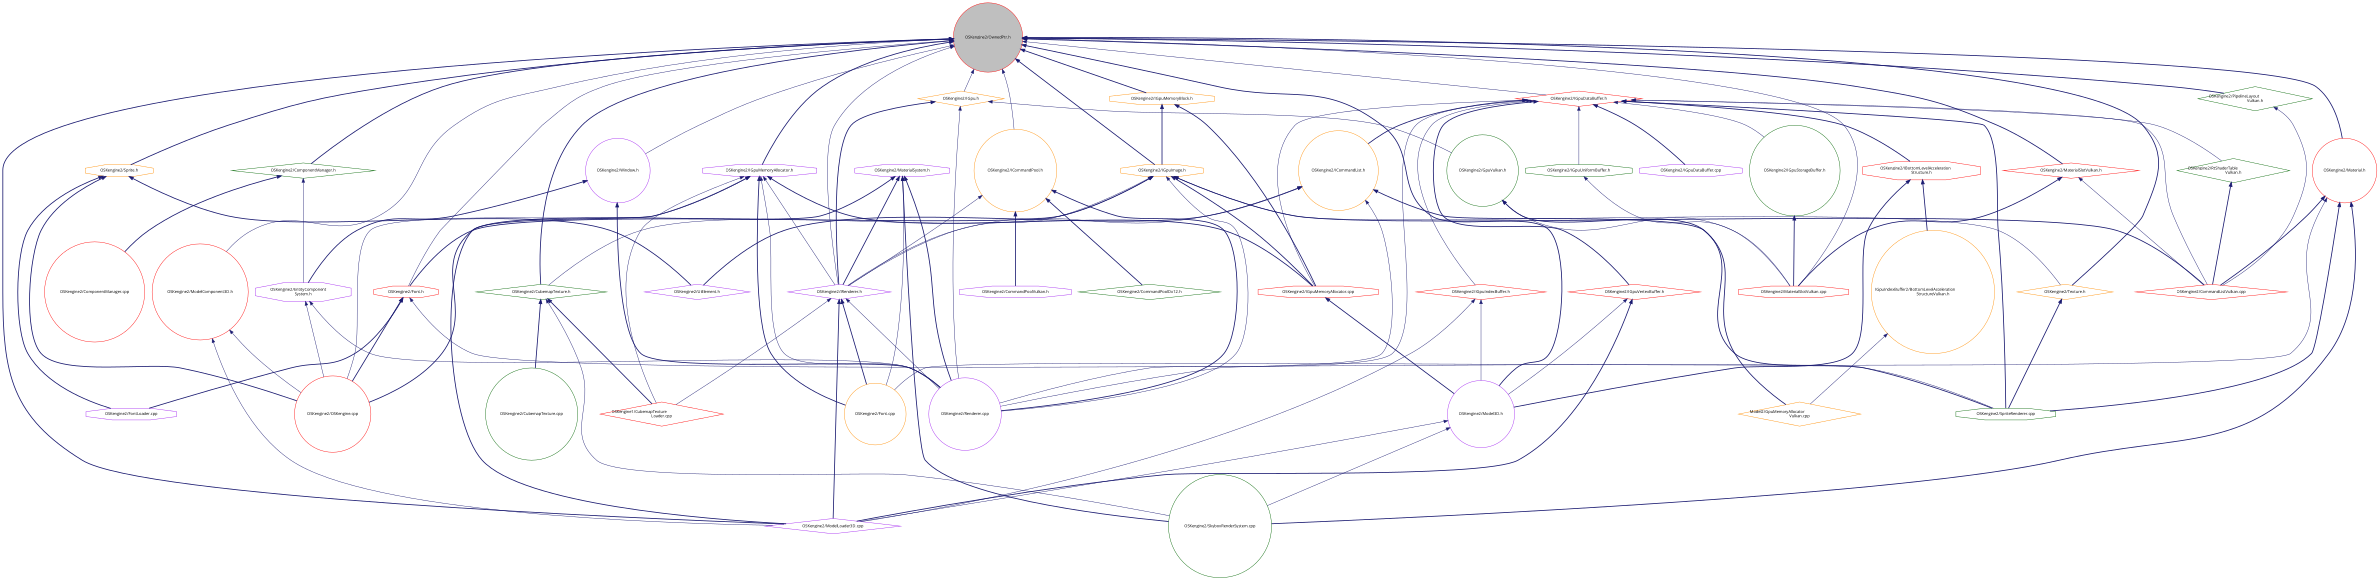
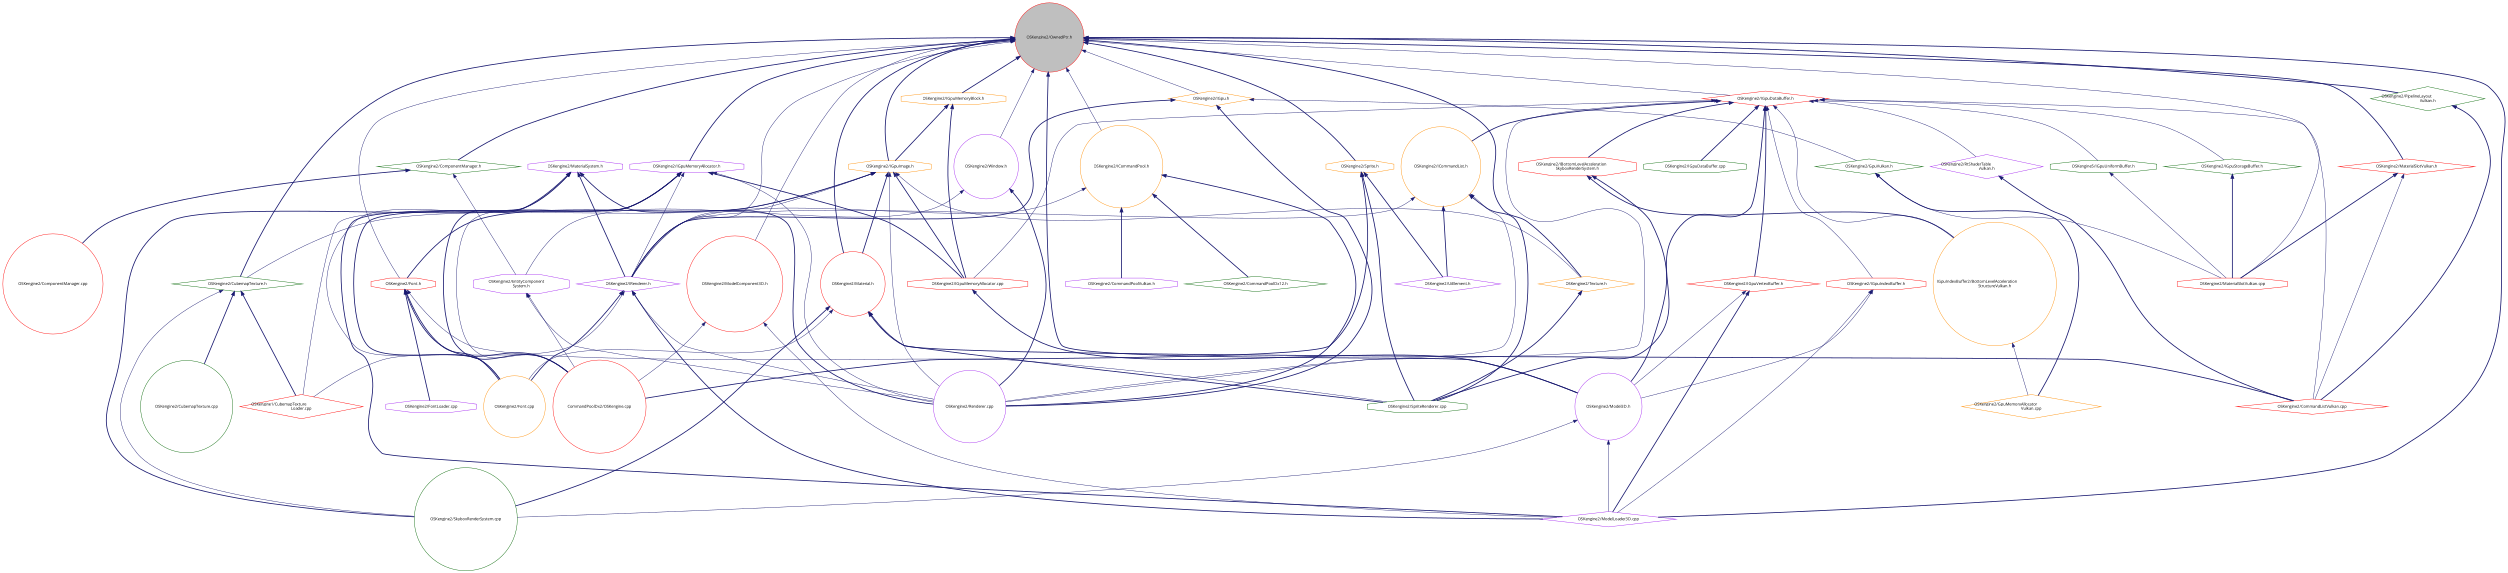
node "OSKengine2/GpuVulkan.h": shape circle -> diamond
node "OSKengine2/IGpuUniformBuffer.h": label "OSKengine2/IGpuUniformBuffer.h" -> "OSKengine5/IGpuUniformBuffer.h"
node "OSKengine2/IGpuDataBuffer.cpp": color purple -> darkgreen
node "OSKengine2/IGpuStorageBuffer.h": shape circle -> diamond
node "OSKengine2/IBottomLevelAcceleration Structure.h": label "OSKengine2/IBottomLevelAcceleration Structure.h" -> "OSKengine2/IBottomLevelAcceleration SkyboxRenderSystem.h"
node "OSKengine2/RtShaderTable Vulkan.h": color darkgreen -> purple
edge "OSKengine2/CommandListVulkan.cpp" -> "OSKengine2/PipelineLayout Vulkan.h": style solid -> bold
edge "OSKengine2/EntityComponent System.h" -> "OSKengine2/Window.h": style bold -> solid
edge "OSKengine2/CommandListVulkan.cpp" -> "OSKengine2/IGpuImage.h": now "OSKengine2/Material.h" -> "OSKengine2/IGpuImage.h"
edge "IGpuIndexBuffer2/BottomLevelAcceleration StructureVulkan.h" -> "OSKengine2/IGpuDataBuffer.h": added
edge "OSKengine2/Renderer.cpp" -> "OSKengine2/IGpu.h": style solid -> bold
node "OSKengine2/IGpuIndexBuffer.h": shape diamond -> octagon
edge "OSKengine2/FontLoader.cpp" -> "OSKengine2/Sprite.h": now "OSKengine2/SpriteRenderer.cpp" -> "OSKengine2/Sprite.h"
edge "OSKengine2/Font.cpp" -> "OSKengine2/Font.h": added
node "OSKengine2/OSKengine.cpp": label "OSKengine2/OSKengine.cpp" -> "CommandPoolDx2/OSKengine.cpp"
node "Model2/GpuMemoryAllocator Vulkan.cpp": label "Model2/GpuMemoryAllocator Vulkan.cpp" -> "OSKengine2/GpuMemoryAllocator Vulkan.cpp"
